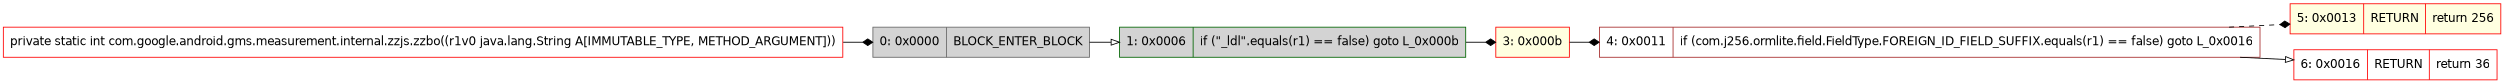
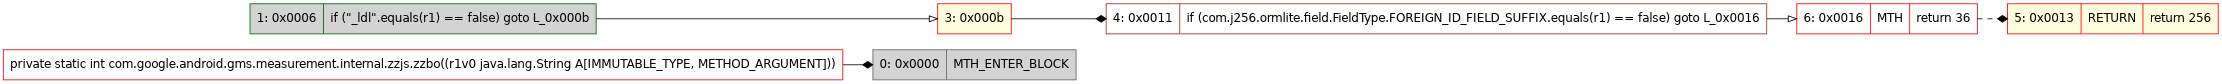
edge "4: 0x0011" -> "5: 0x0013": now "6: 0x0016" -> "5: 0x0013"
node "0: 0x0000": text "BLOCK_ENTER_BLOCK" -> "MTH_ENTER_BLOCK"
edge "0: 0x0000" -> "1: 0x0006": removed
edge "1: 0x0006" -> "3: 0x000b": arrowhead diamond -> onormal
node "6: 0x0016": text "RETURN" -> "MTH"
